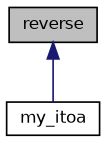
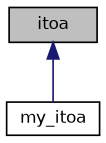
node "reverse": label "reverse" -> "itoa"
